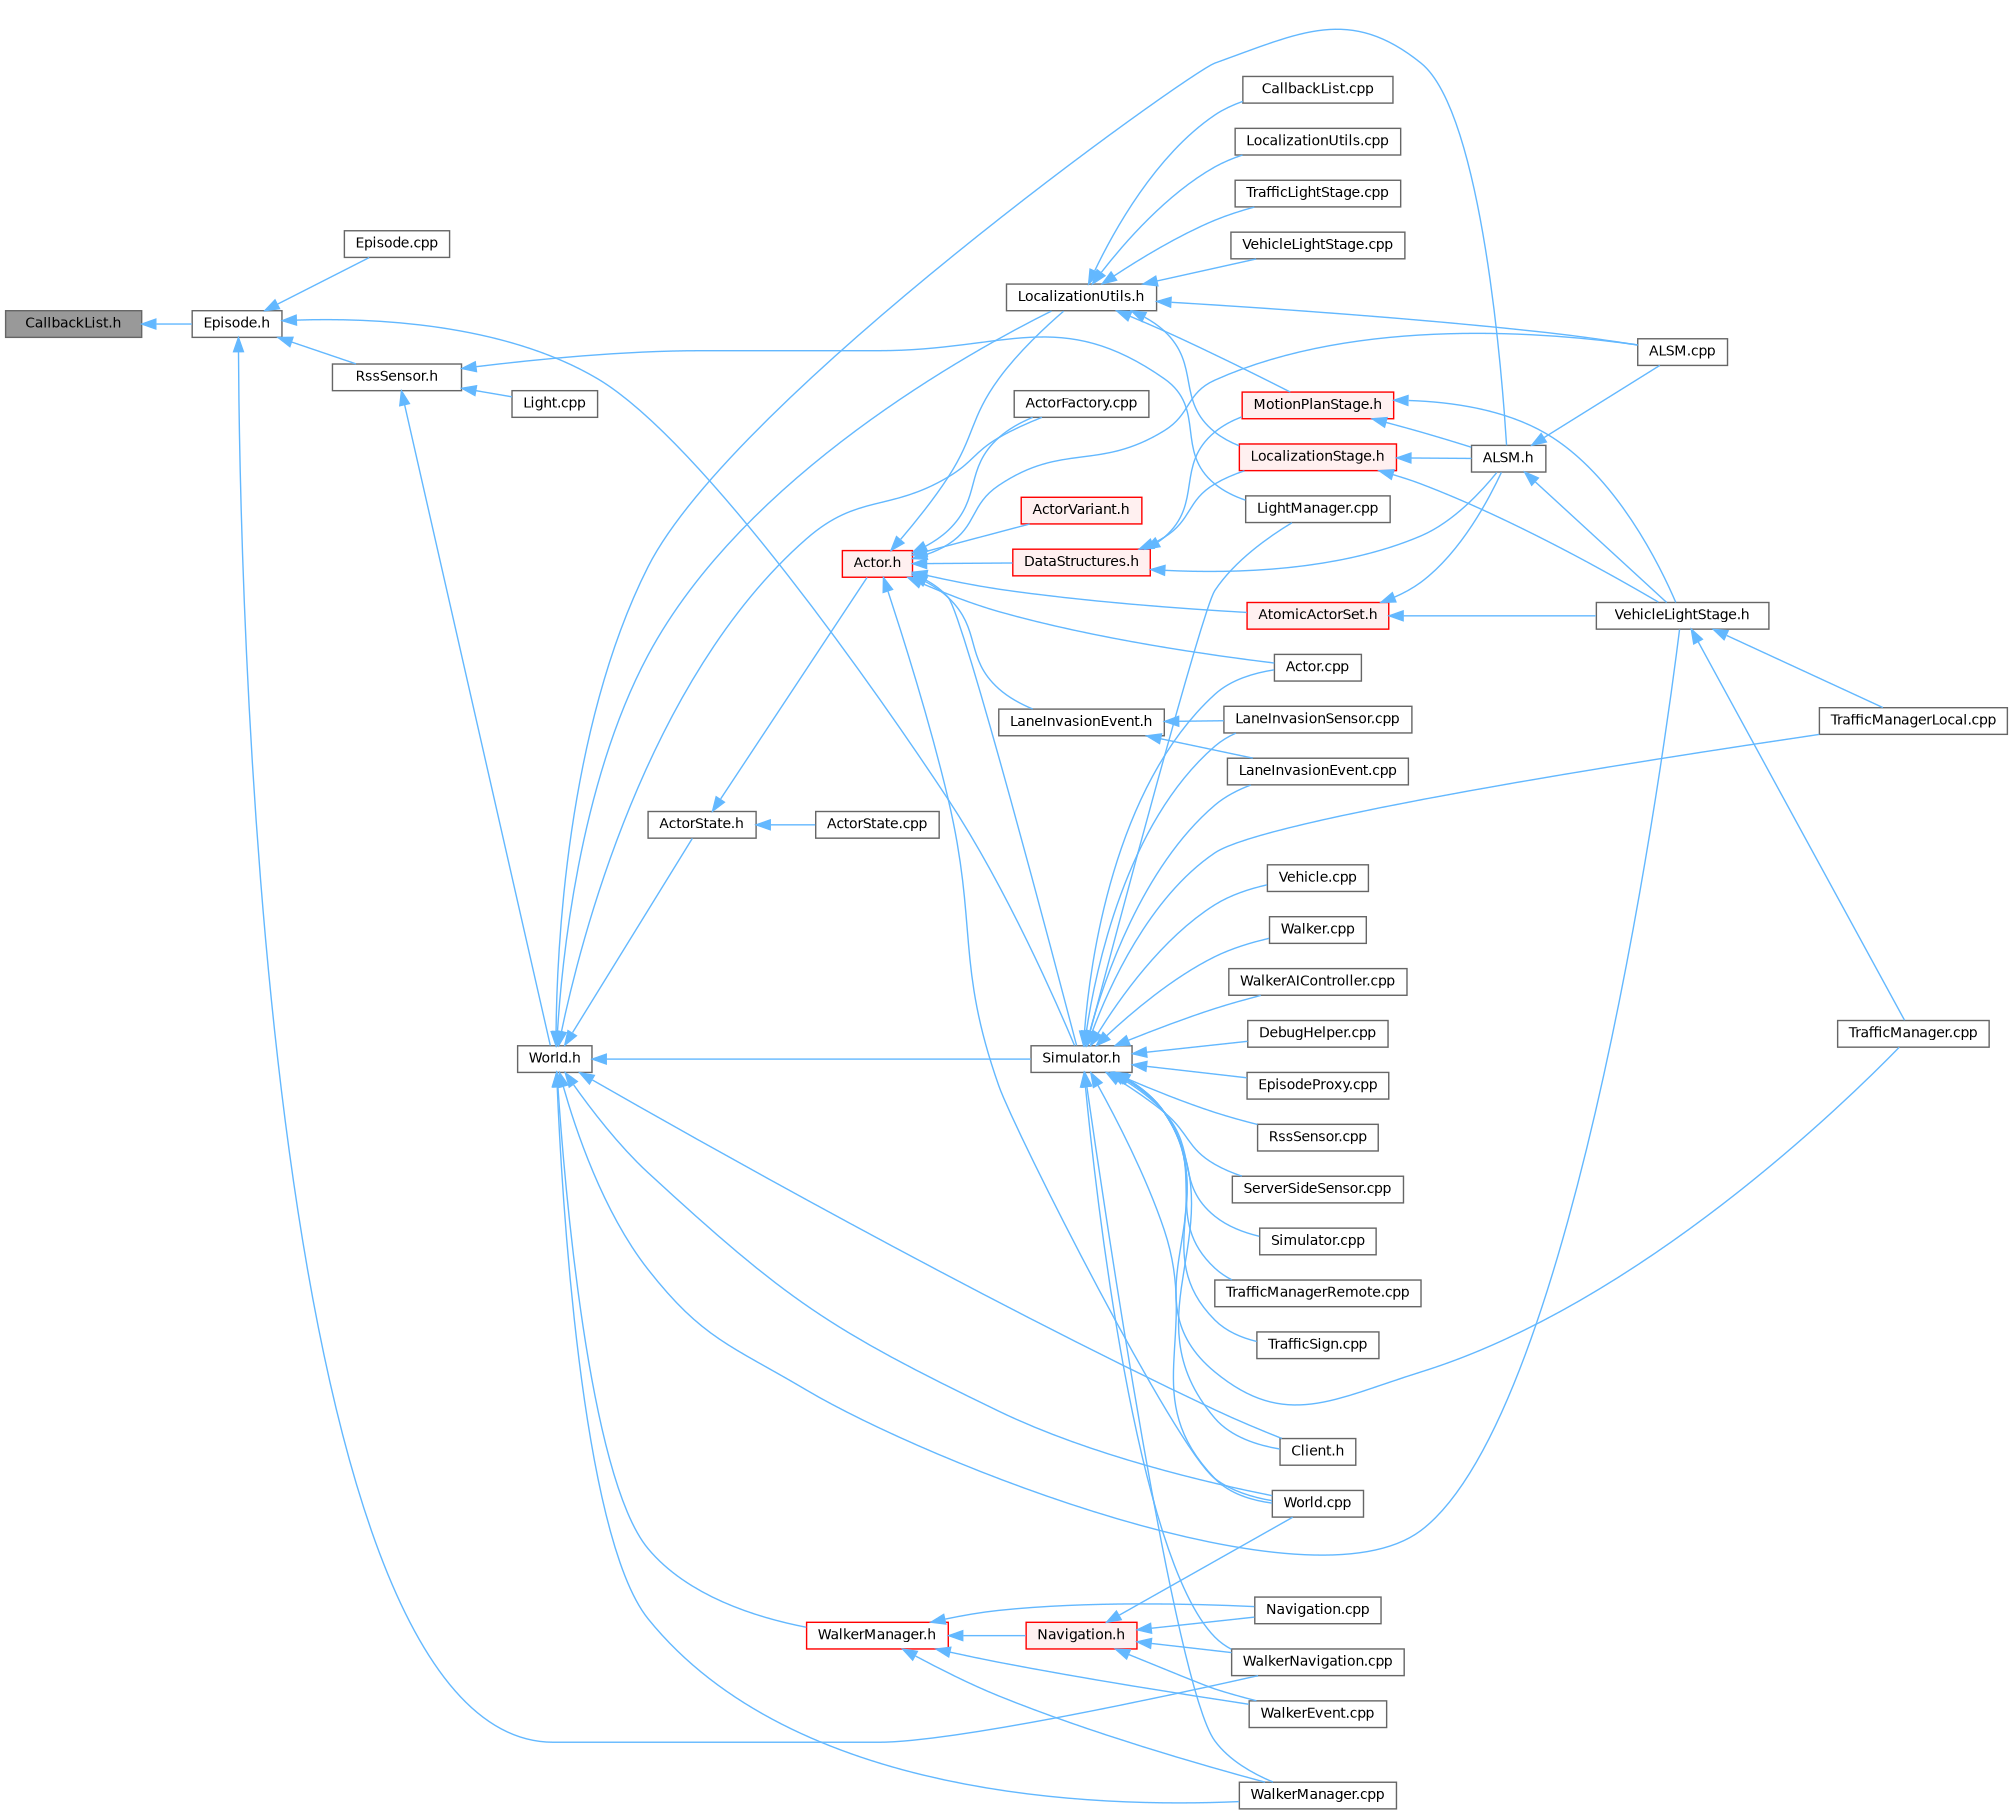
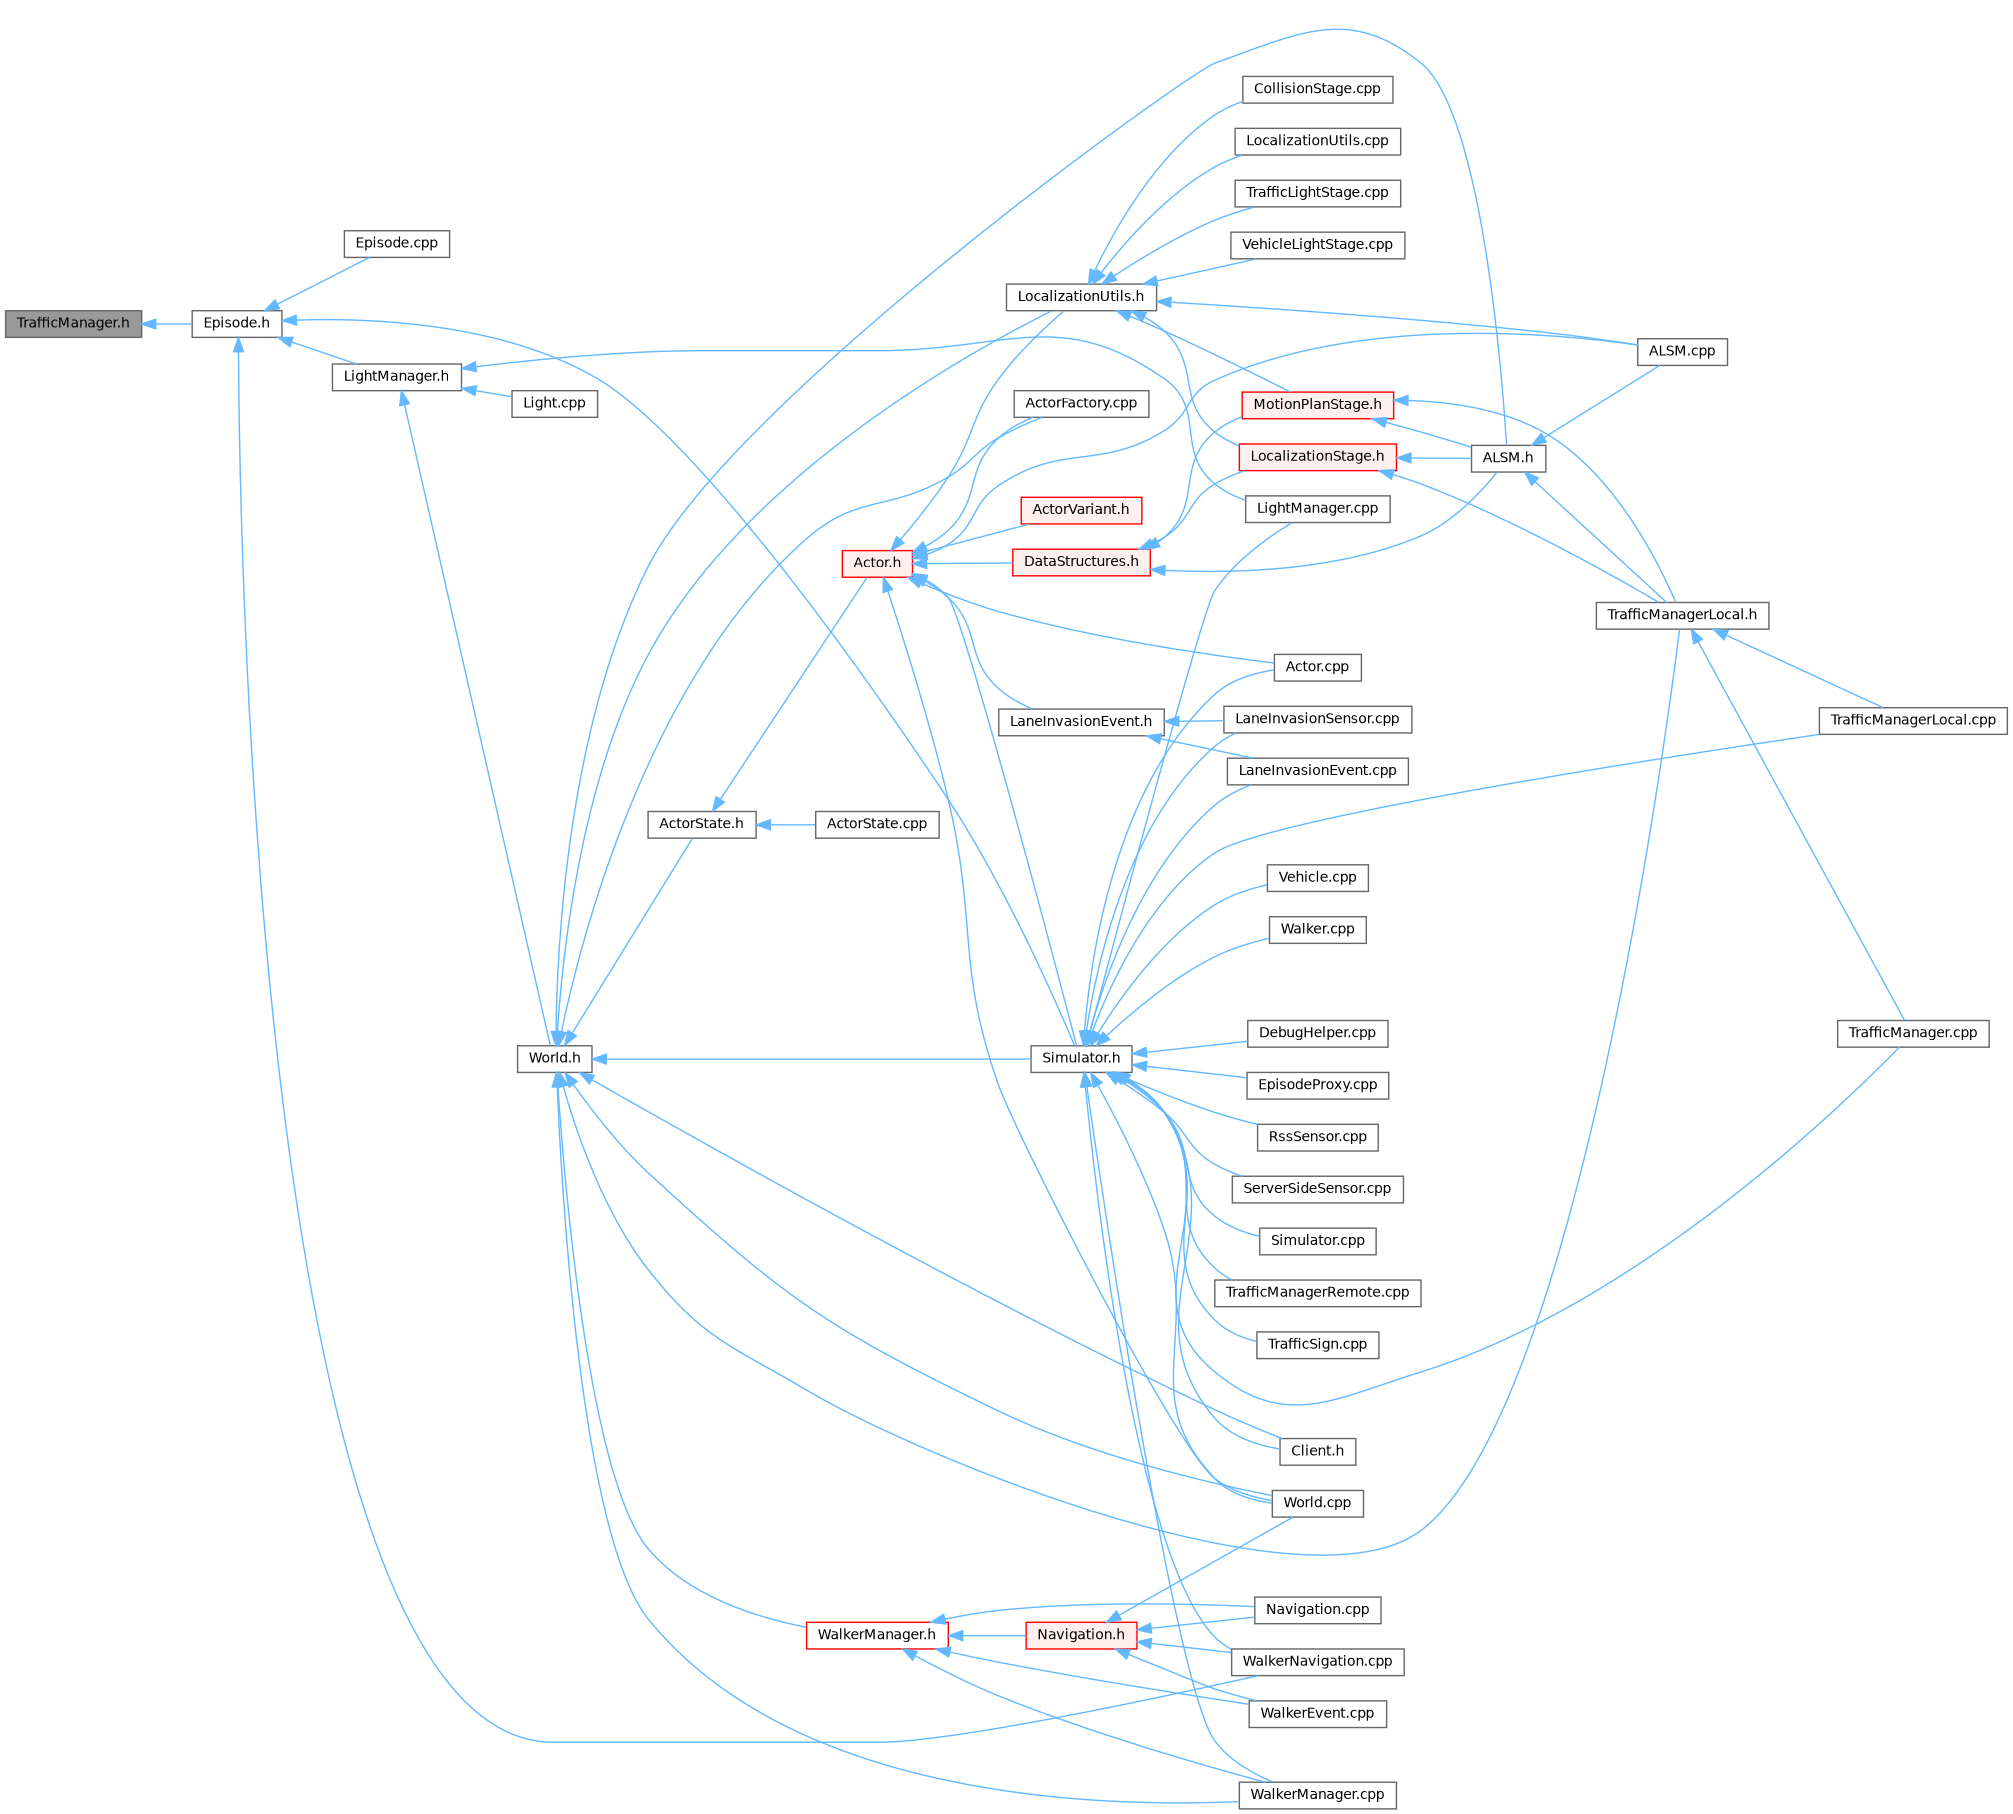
node "CallbackList.cpp": label "CallbackList.cpp" -> "CollisionStage.cpp"
node "CallbackList.h": label "CallbackList.h" -> "TrafficManager.h"
node "RssSensor.h": label "RssSensor.h" -> "LightManager.h"
node "AtomicActorSet.h": removed
node "VehicleLightStage.h": label "VehicleLightStage.h" -> "TrafficManagerLocal.h"
node "WalkerAIController.cpp": removed
